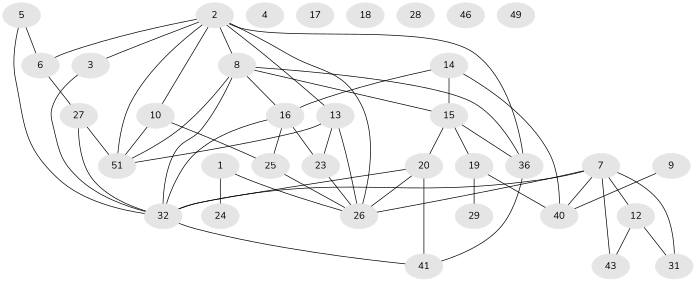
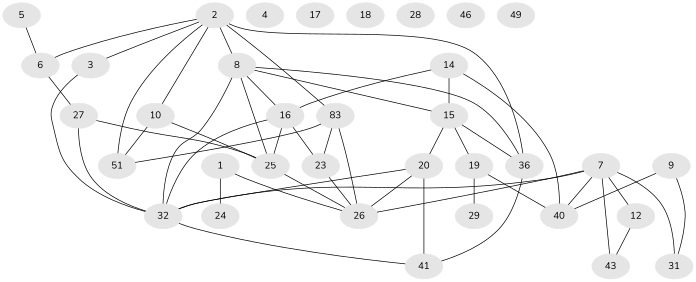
edge "2" -- "26": removed
node "13": label "13" -> "83"
edge "8" -- "51": now "8" -- "25"
edge "27" -- "51": now "27" -- "25"
edge "5" -- "32": removed
edge "12" -- "31": now "9" -- "31"
